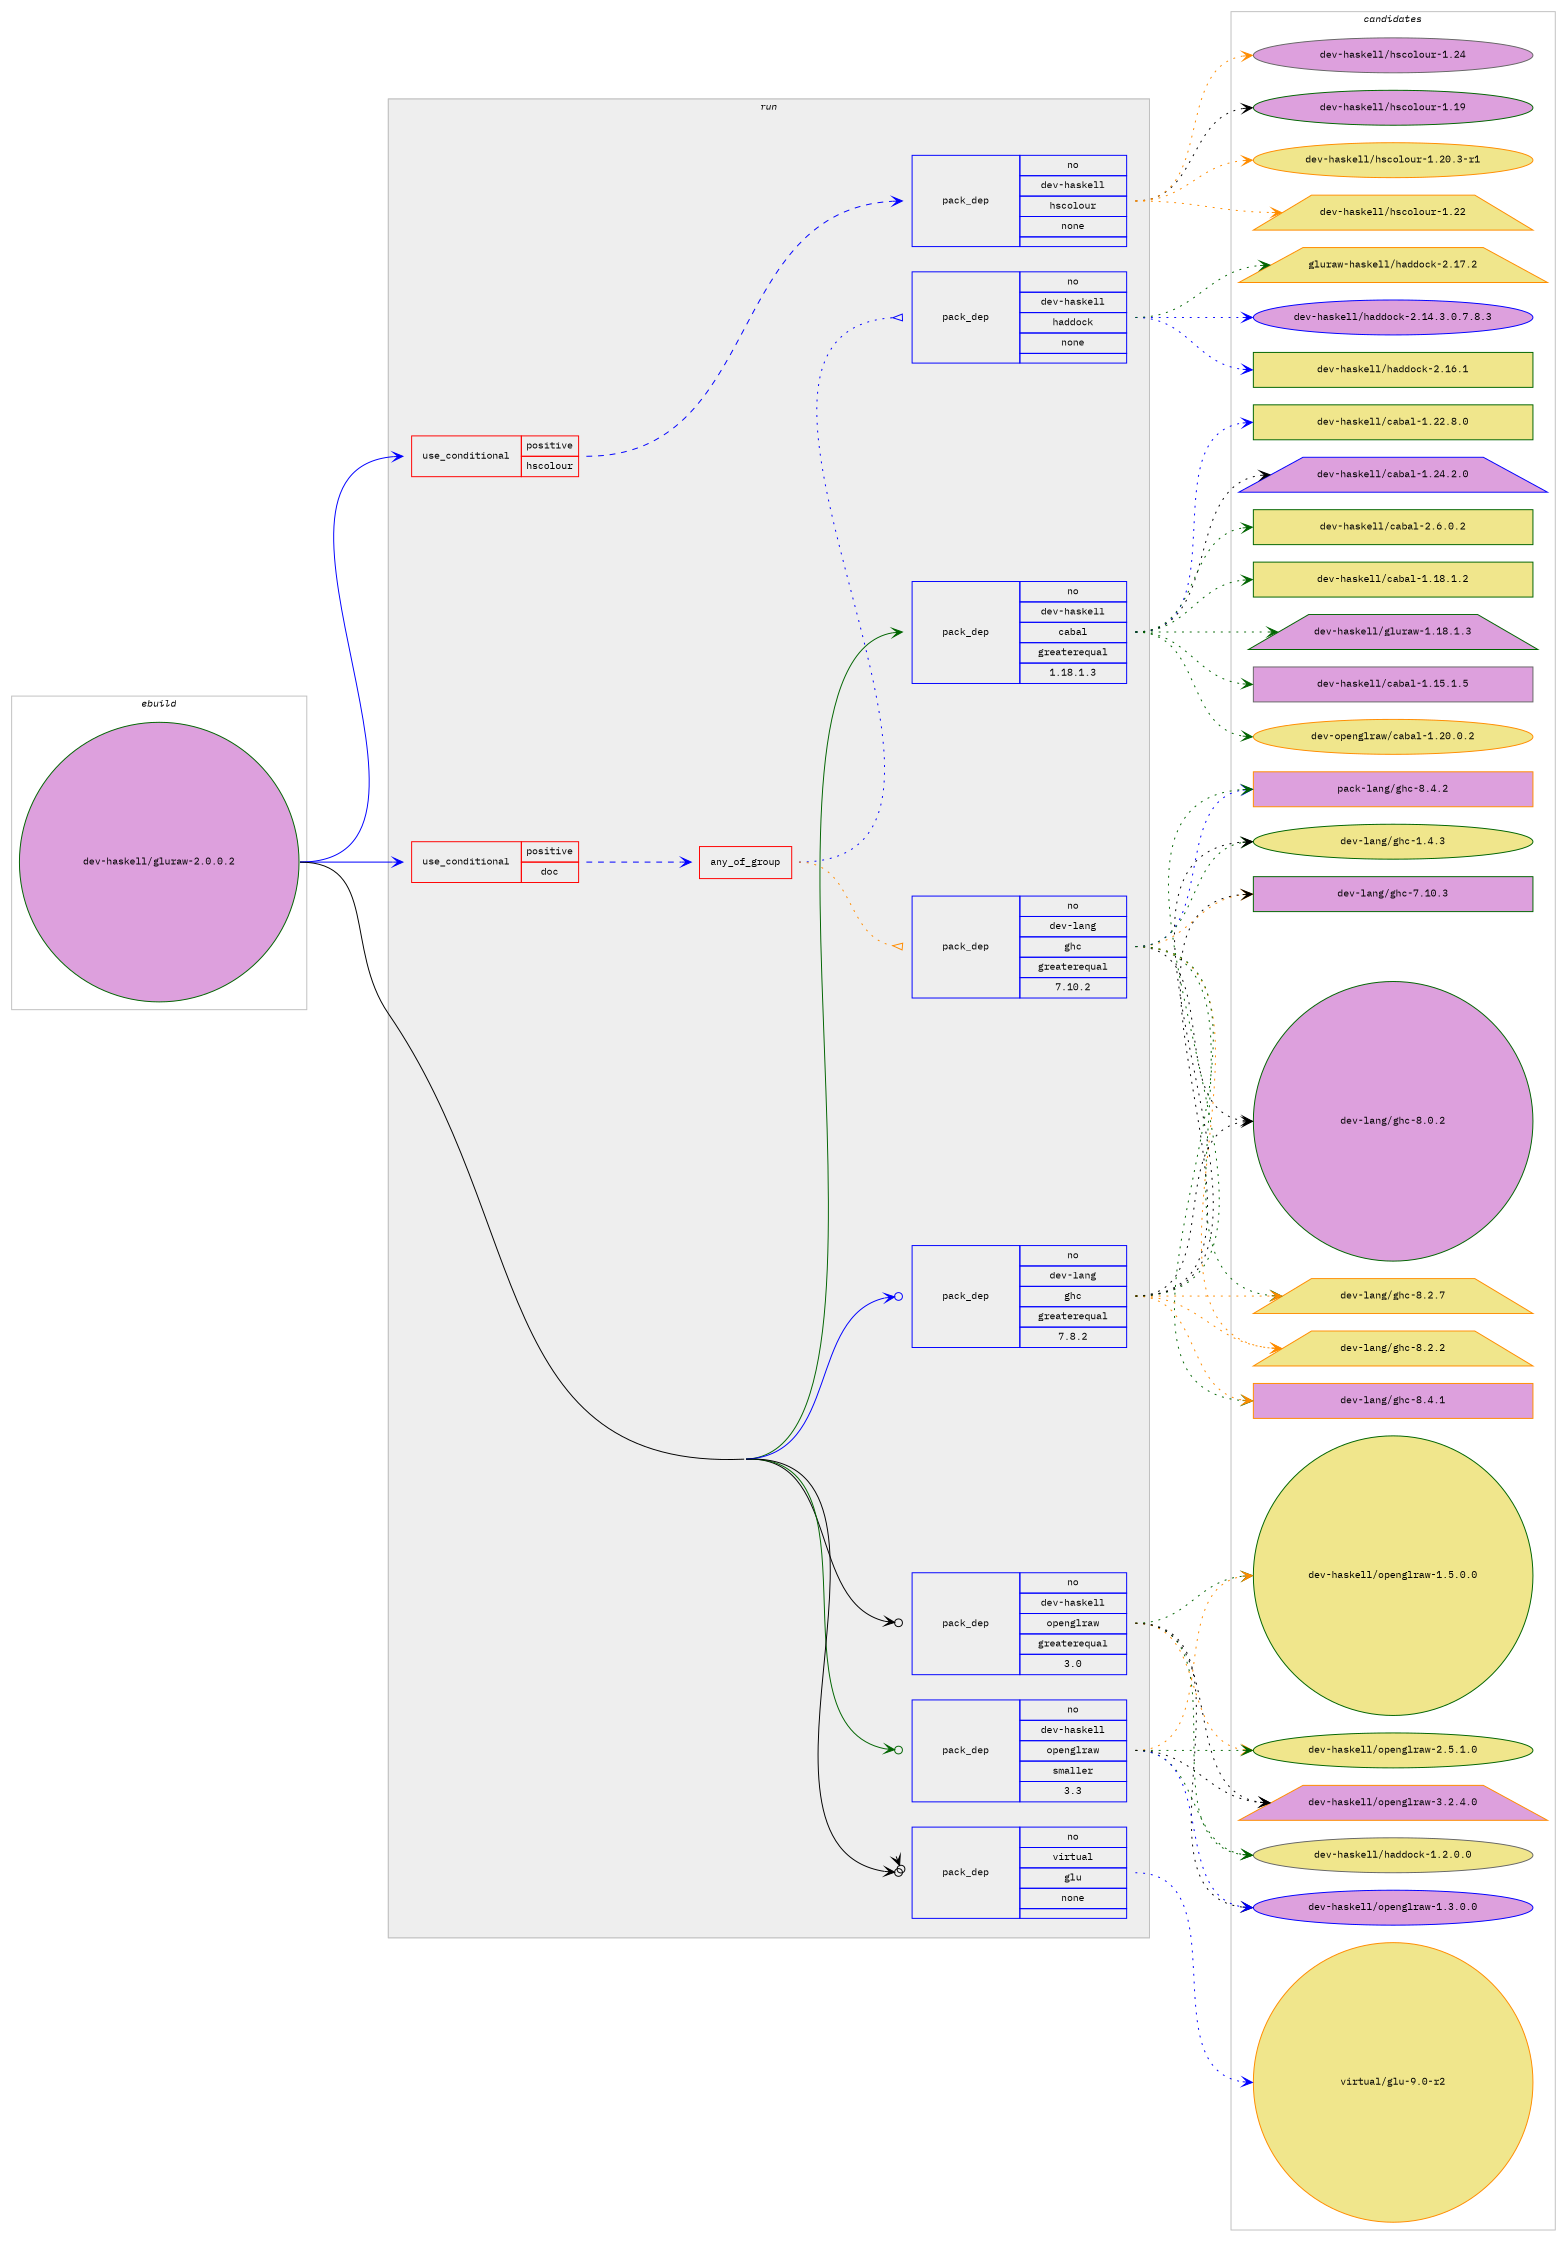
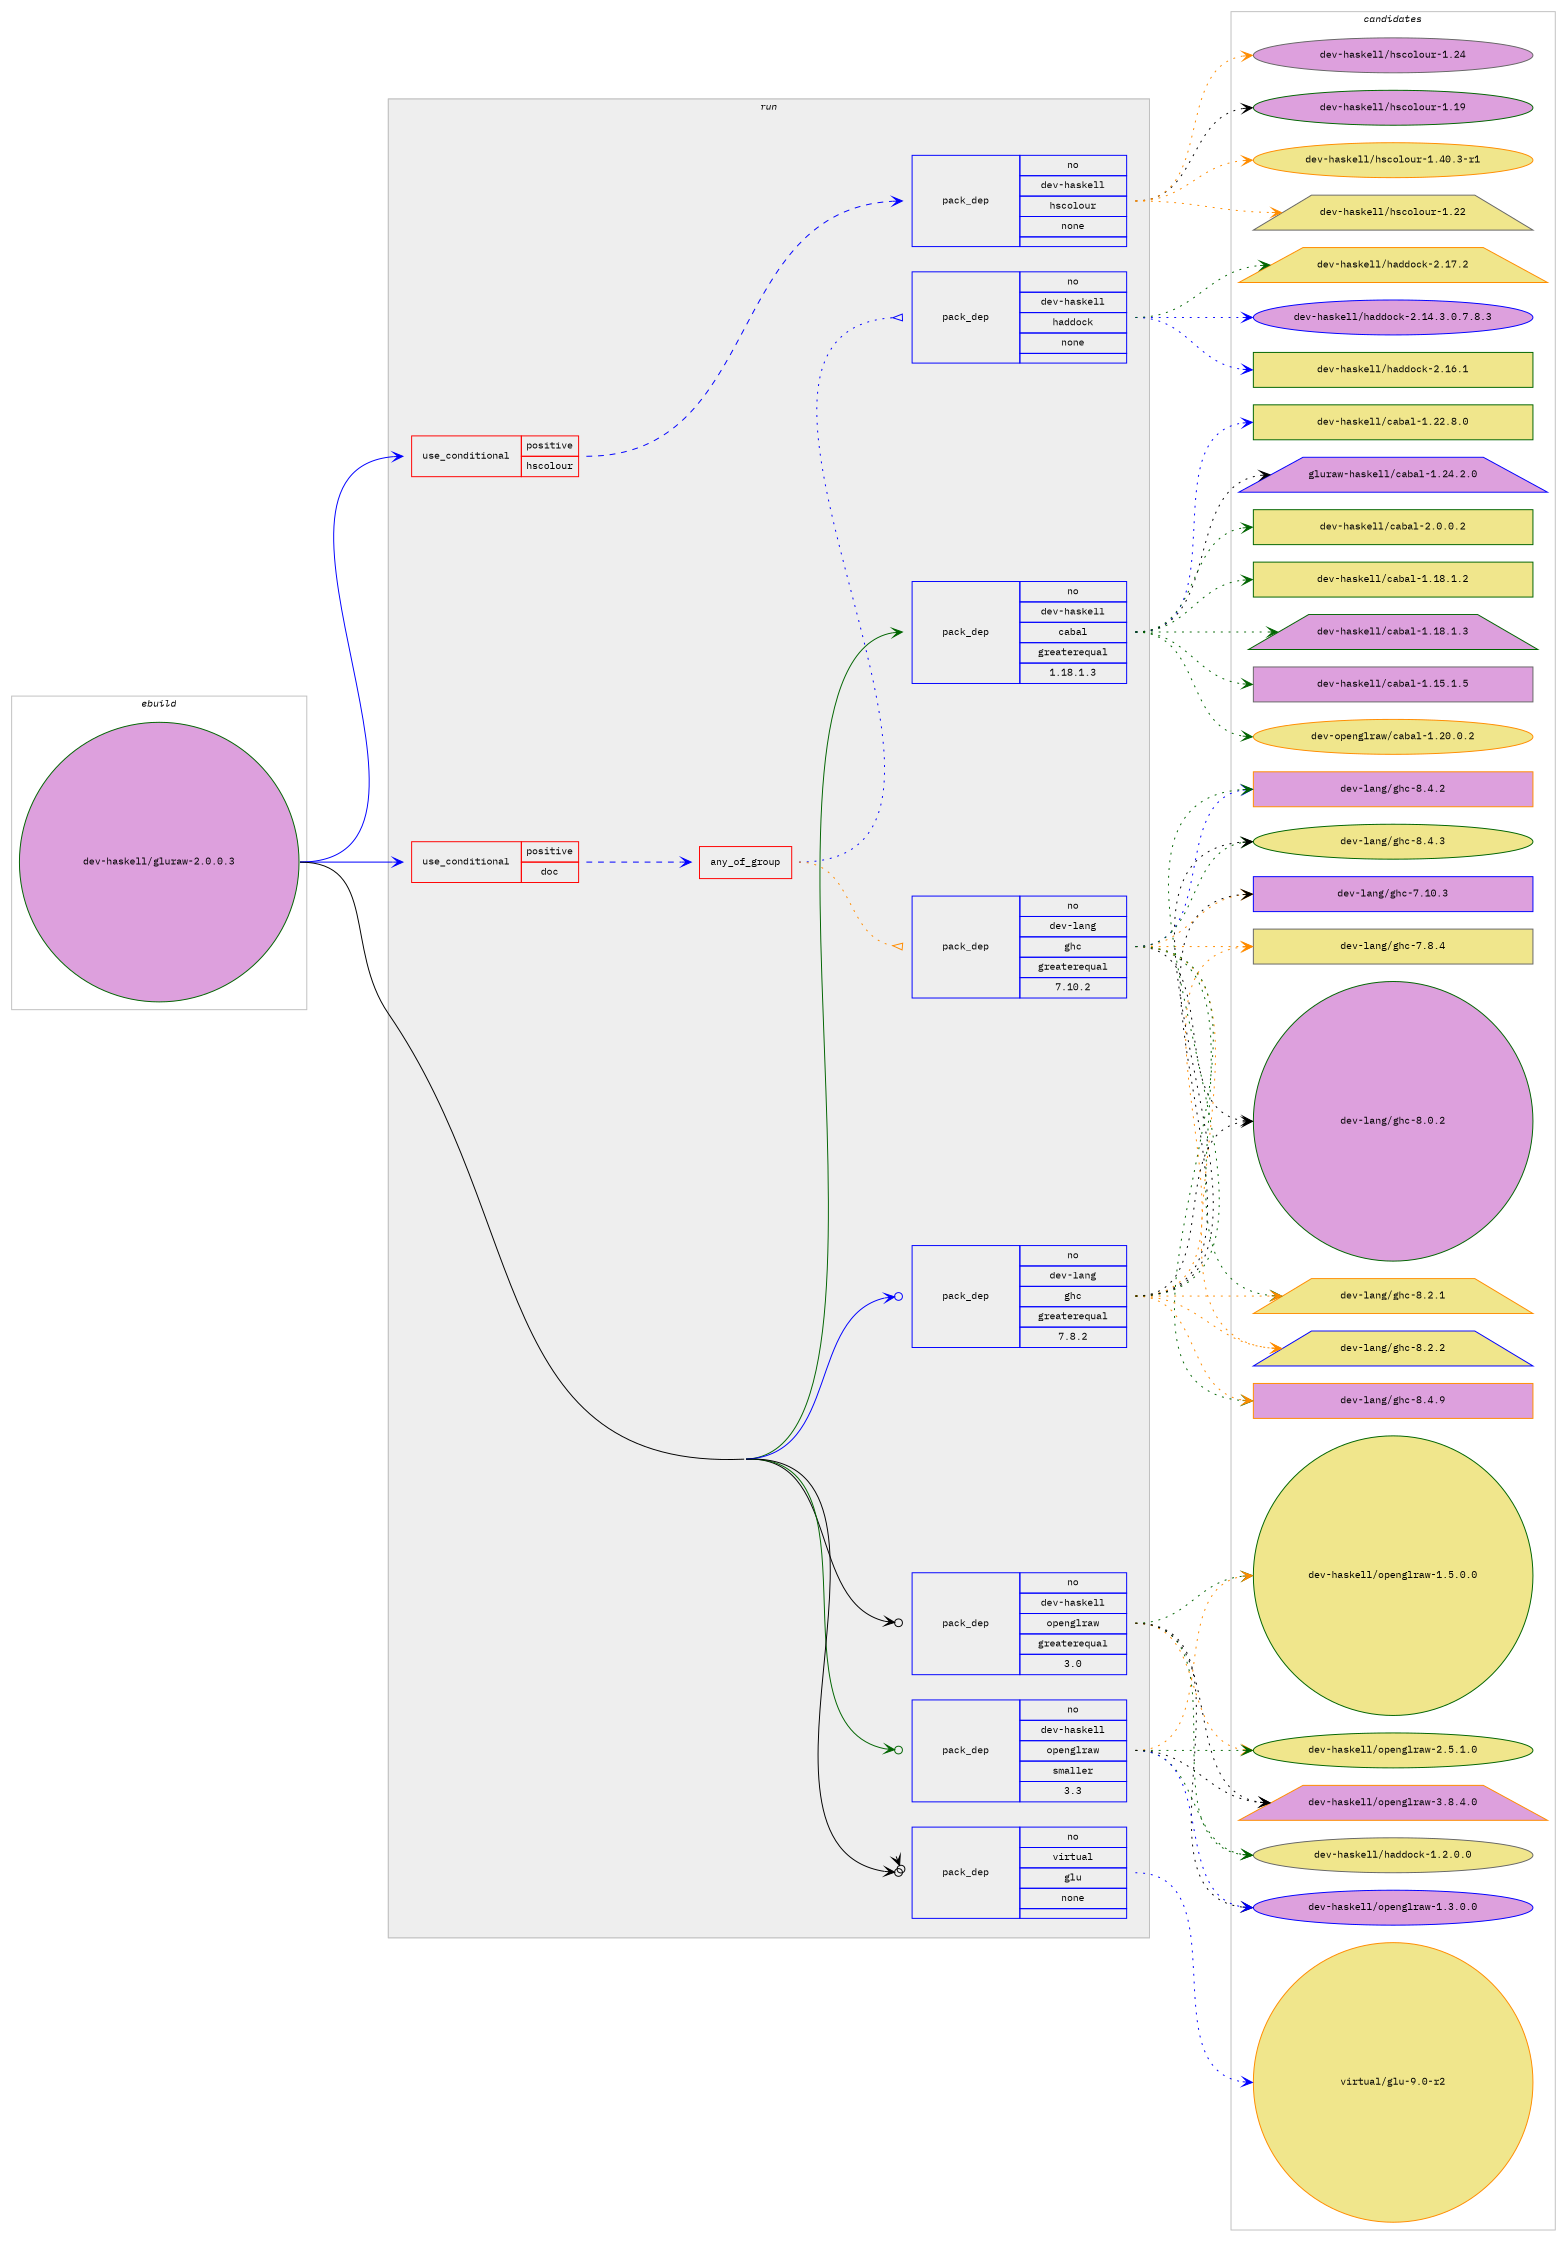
node "dev-haskell/hscolour-1.20.3-r1": label "dev-haskell/hscolour-1.20.3-r1" -> "dev-haskell/hscolour-1.40.3-r1"
node "dev-haskell/hscolour-1.22": color darkorange -> gray40
node "gluraw-haskell/haddock-2.17.2": label "gluraw-haskell/haddock-2.17.2" -> "dev-haskell/haddock-2.17.2"
node "dev-haskell/cabal-1.24.2.0": label "dev-haskell/cabal-1.24.2.0" -> "gluraw-haskell/cabal-1.24.2.0"
node "dev-haskell/cabal-2.6.0.2": label "dev-haskell/cabal-2.6.0.2" -> "dev-haskell/cabal-2.0.0.2"
node "dev-haskell/gluraw-1.18.1.3": label "dev-haskell/gluraw-1.18.1.3" -> "dev-haskell/cabal-1.18.1.3"
node "pack-lang/ghc-8.4.2": label "pack-lang/ghc-8.4.2" -> "dev-lang/ghc-8.4.2"
node "dev-lang/ghc-1.4.3": label "dev-lang/ghc-1.4.3" -> "dev-lang/ghc-8.4.3"
node "dev-haskell/gluraw-2.0.0.2": label "dev-haskell/gluraw-2.0.0.2" -> "dev-haskell/gluraw-2.0.0.3"
node "dev-lang/ghc-7.10.3": color darkgreen -> blue
node "dev-lang/ghc-7.8.4": added
node "dev-lang/ghc-8.2.7": label "dev-lang/ghc-8.2.7" -> "dev-lang/ghc-8.2.1"
node "dev-lang/ghc-8.2.2": color darkorange -> blue
node "dev-lang/ghc-8.4.1": label "dev-lang/ghc-8.4.1" -> "dev-lang/ghc-8.4.9"
node "dev-haskell/openglraw-3.2.4.0": label "dev-haskell/openglraw-3.2.4.0" -> "dev-haskell/openglraw-3.8.4.0"
